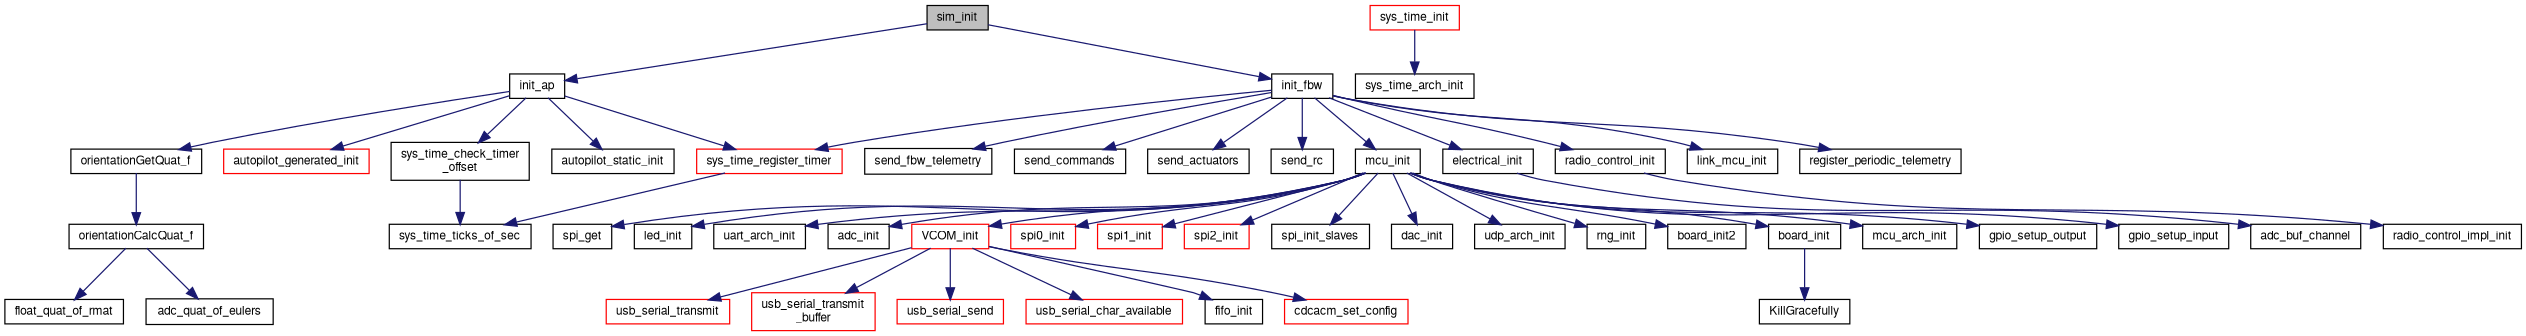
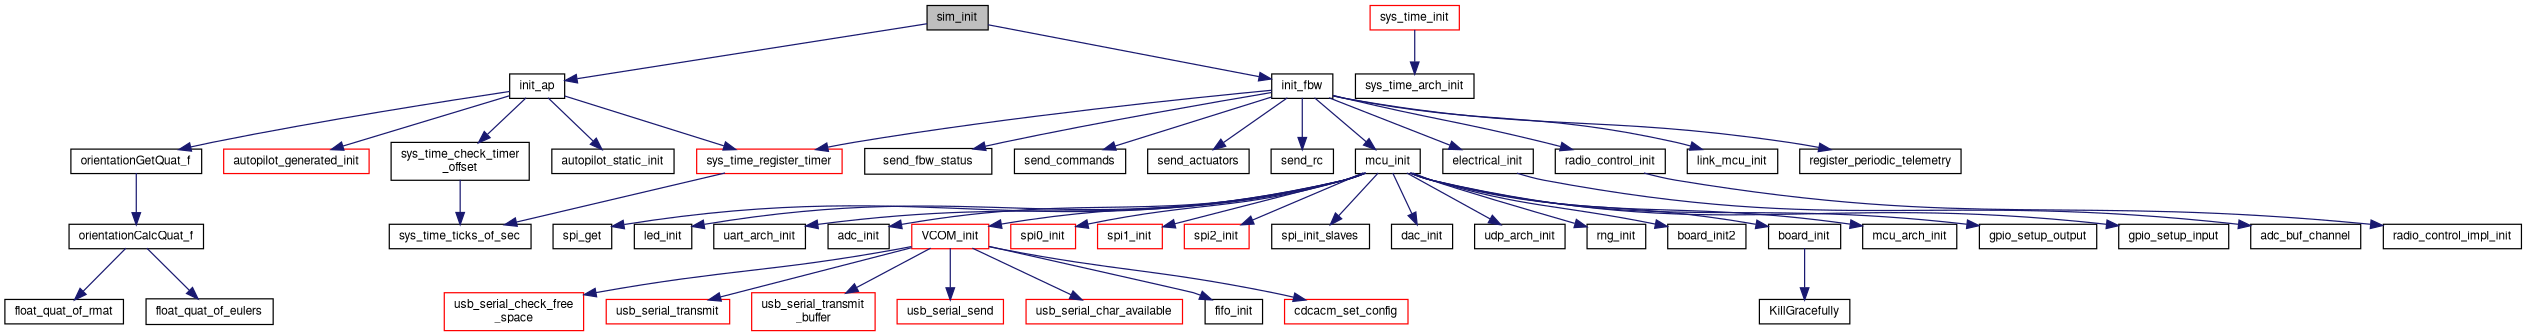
node "send_fbw_telemetry": label "send_fbw_telemetry" -> "send_fbw_status"
node "adc_quat_of_eulers": label "adc_quat_of_eulers" -> "float_quat_of_eulers"
node "usb_serial_check_free _space": added
